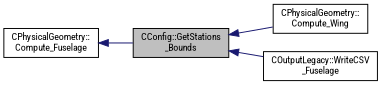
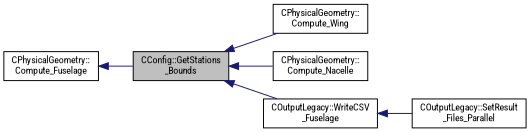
node "CPhysicalGeometry:: Compute_Nacelle": added
node "COutputLegacy::SetResult _Files_Parallel": added
